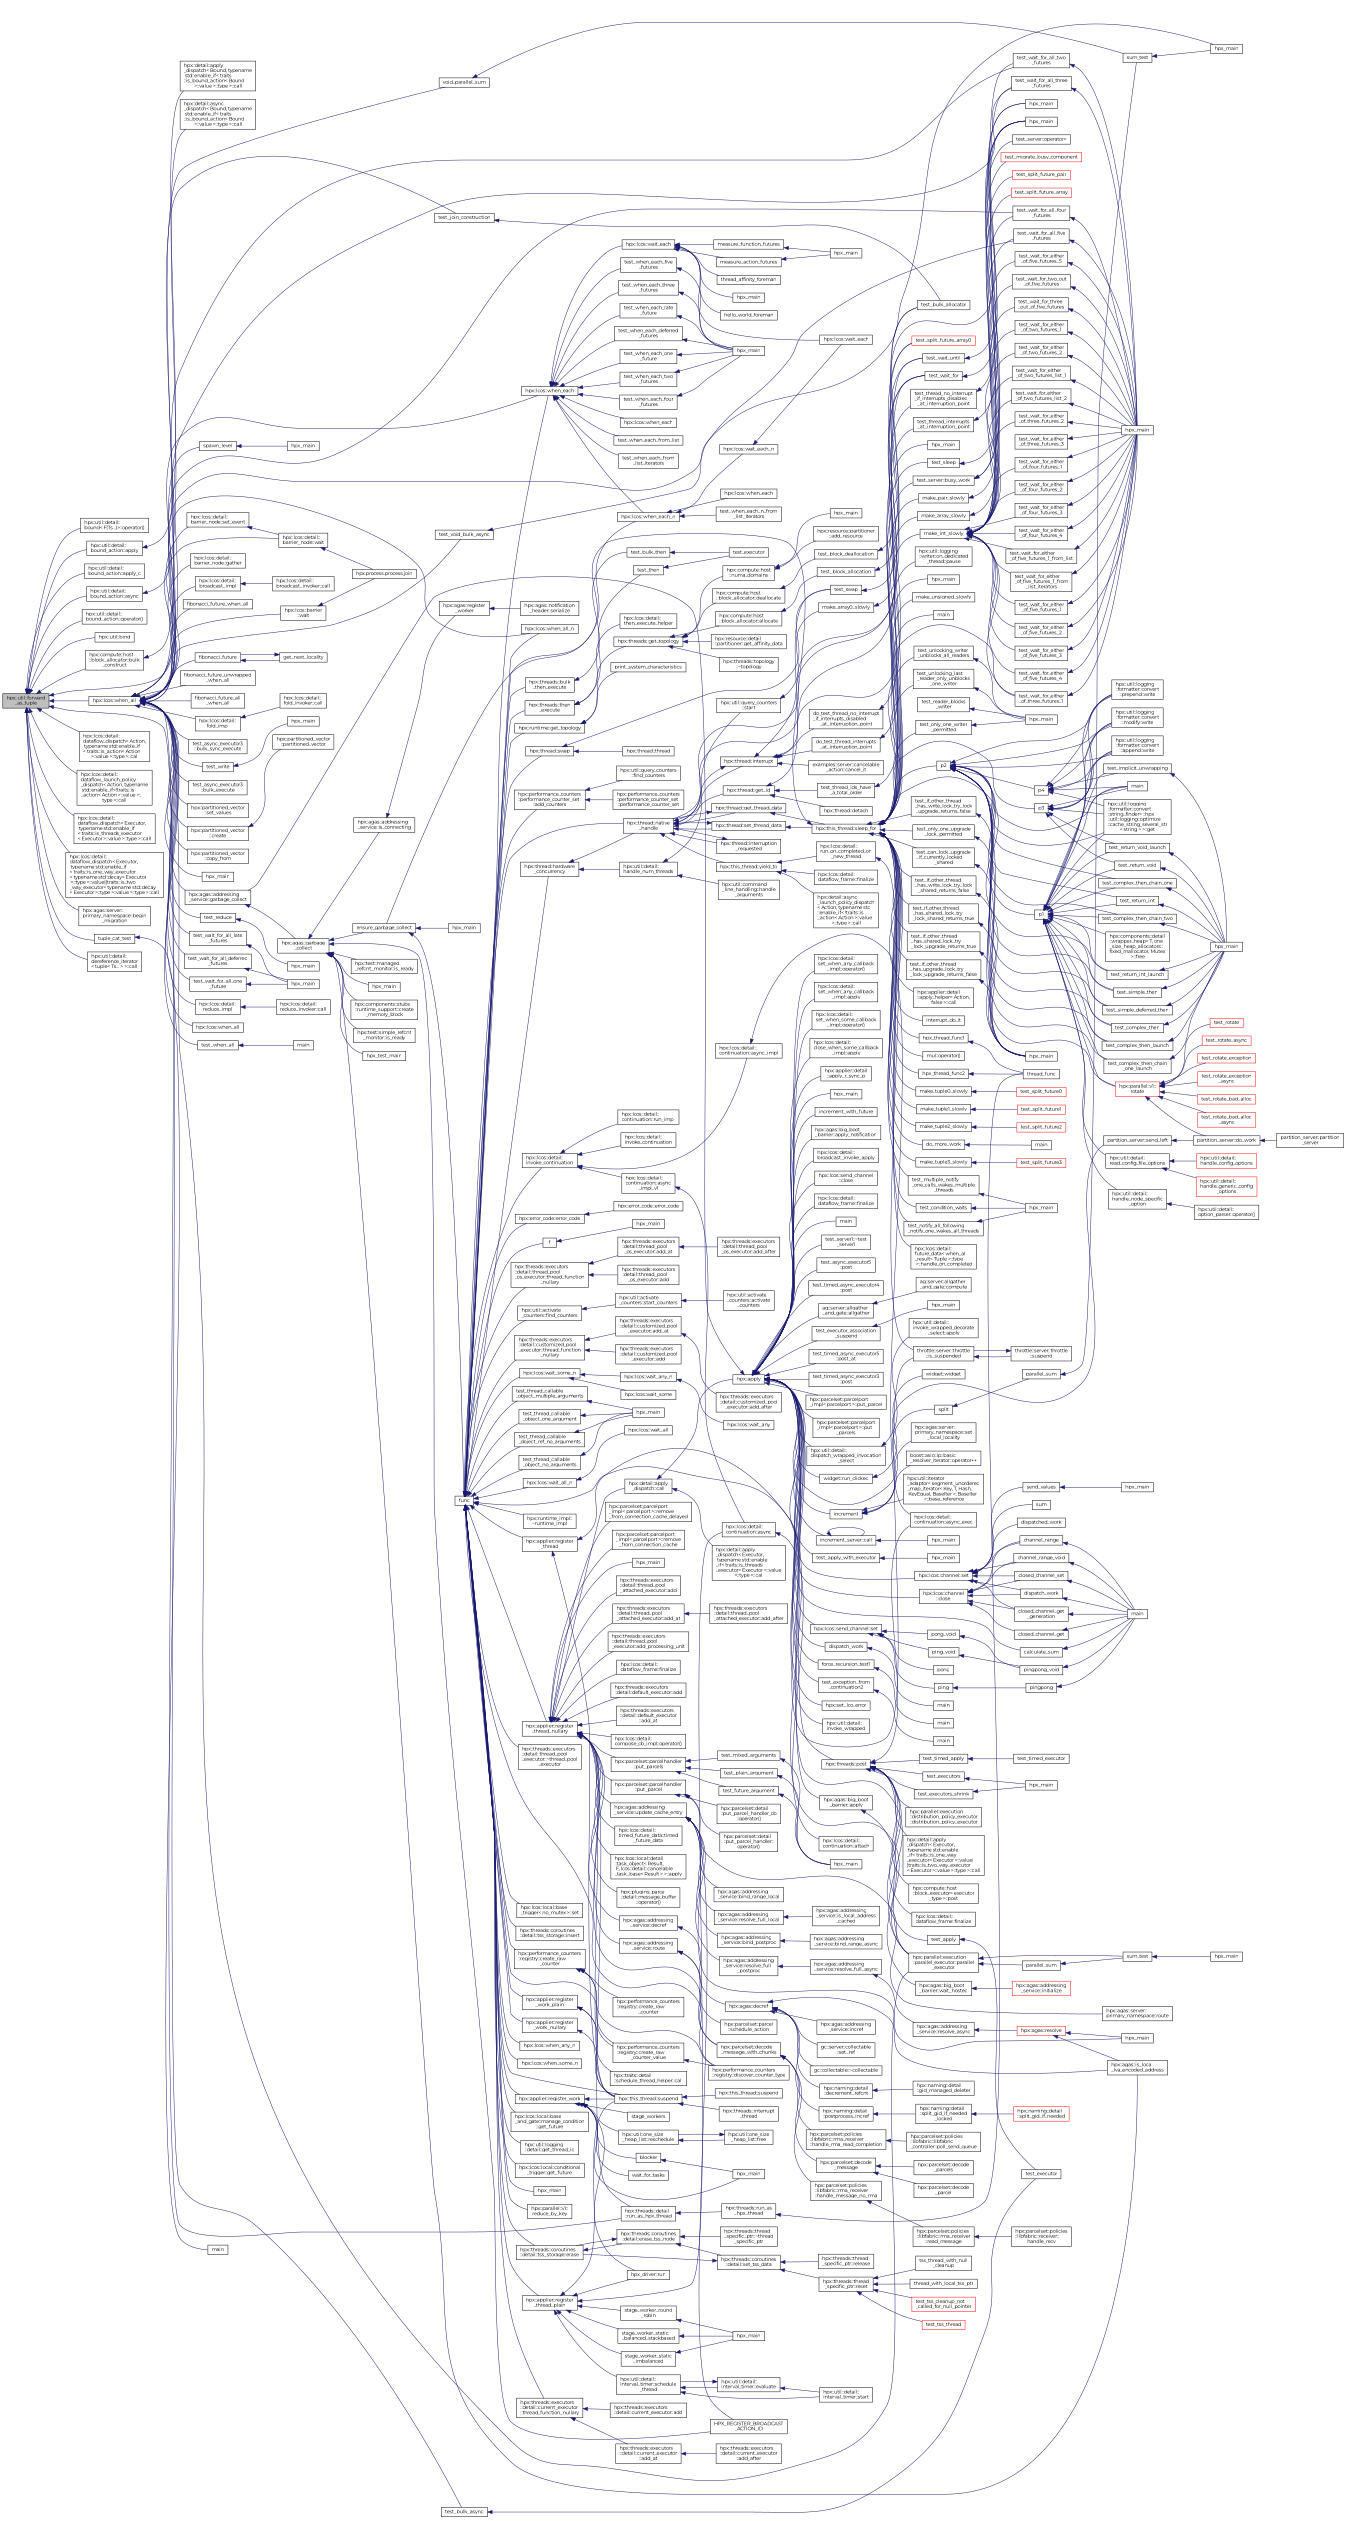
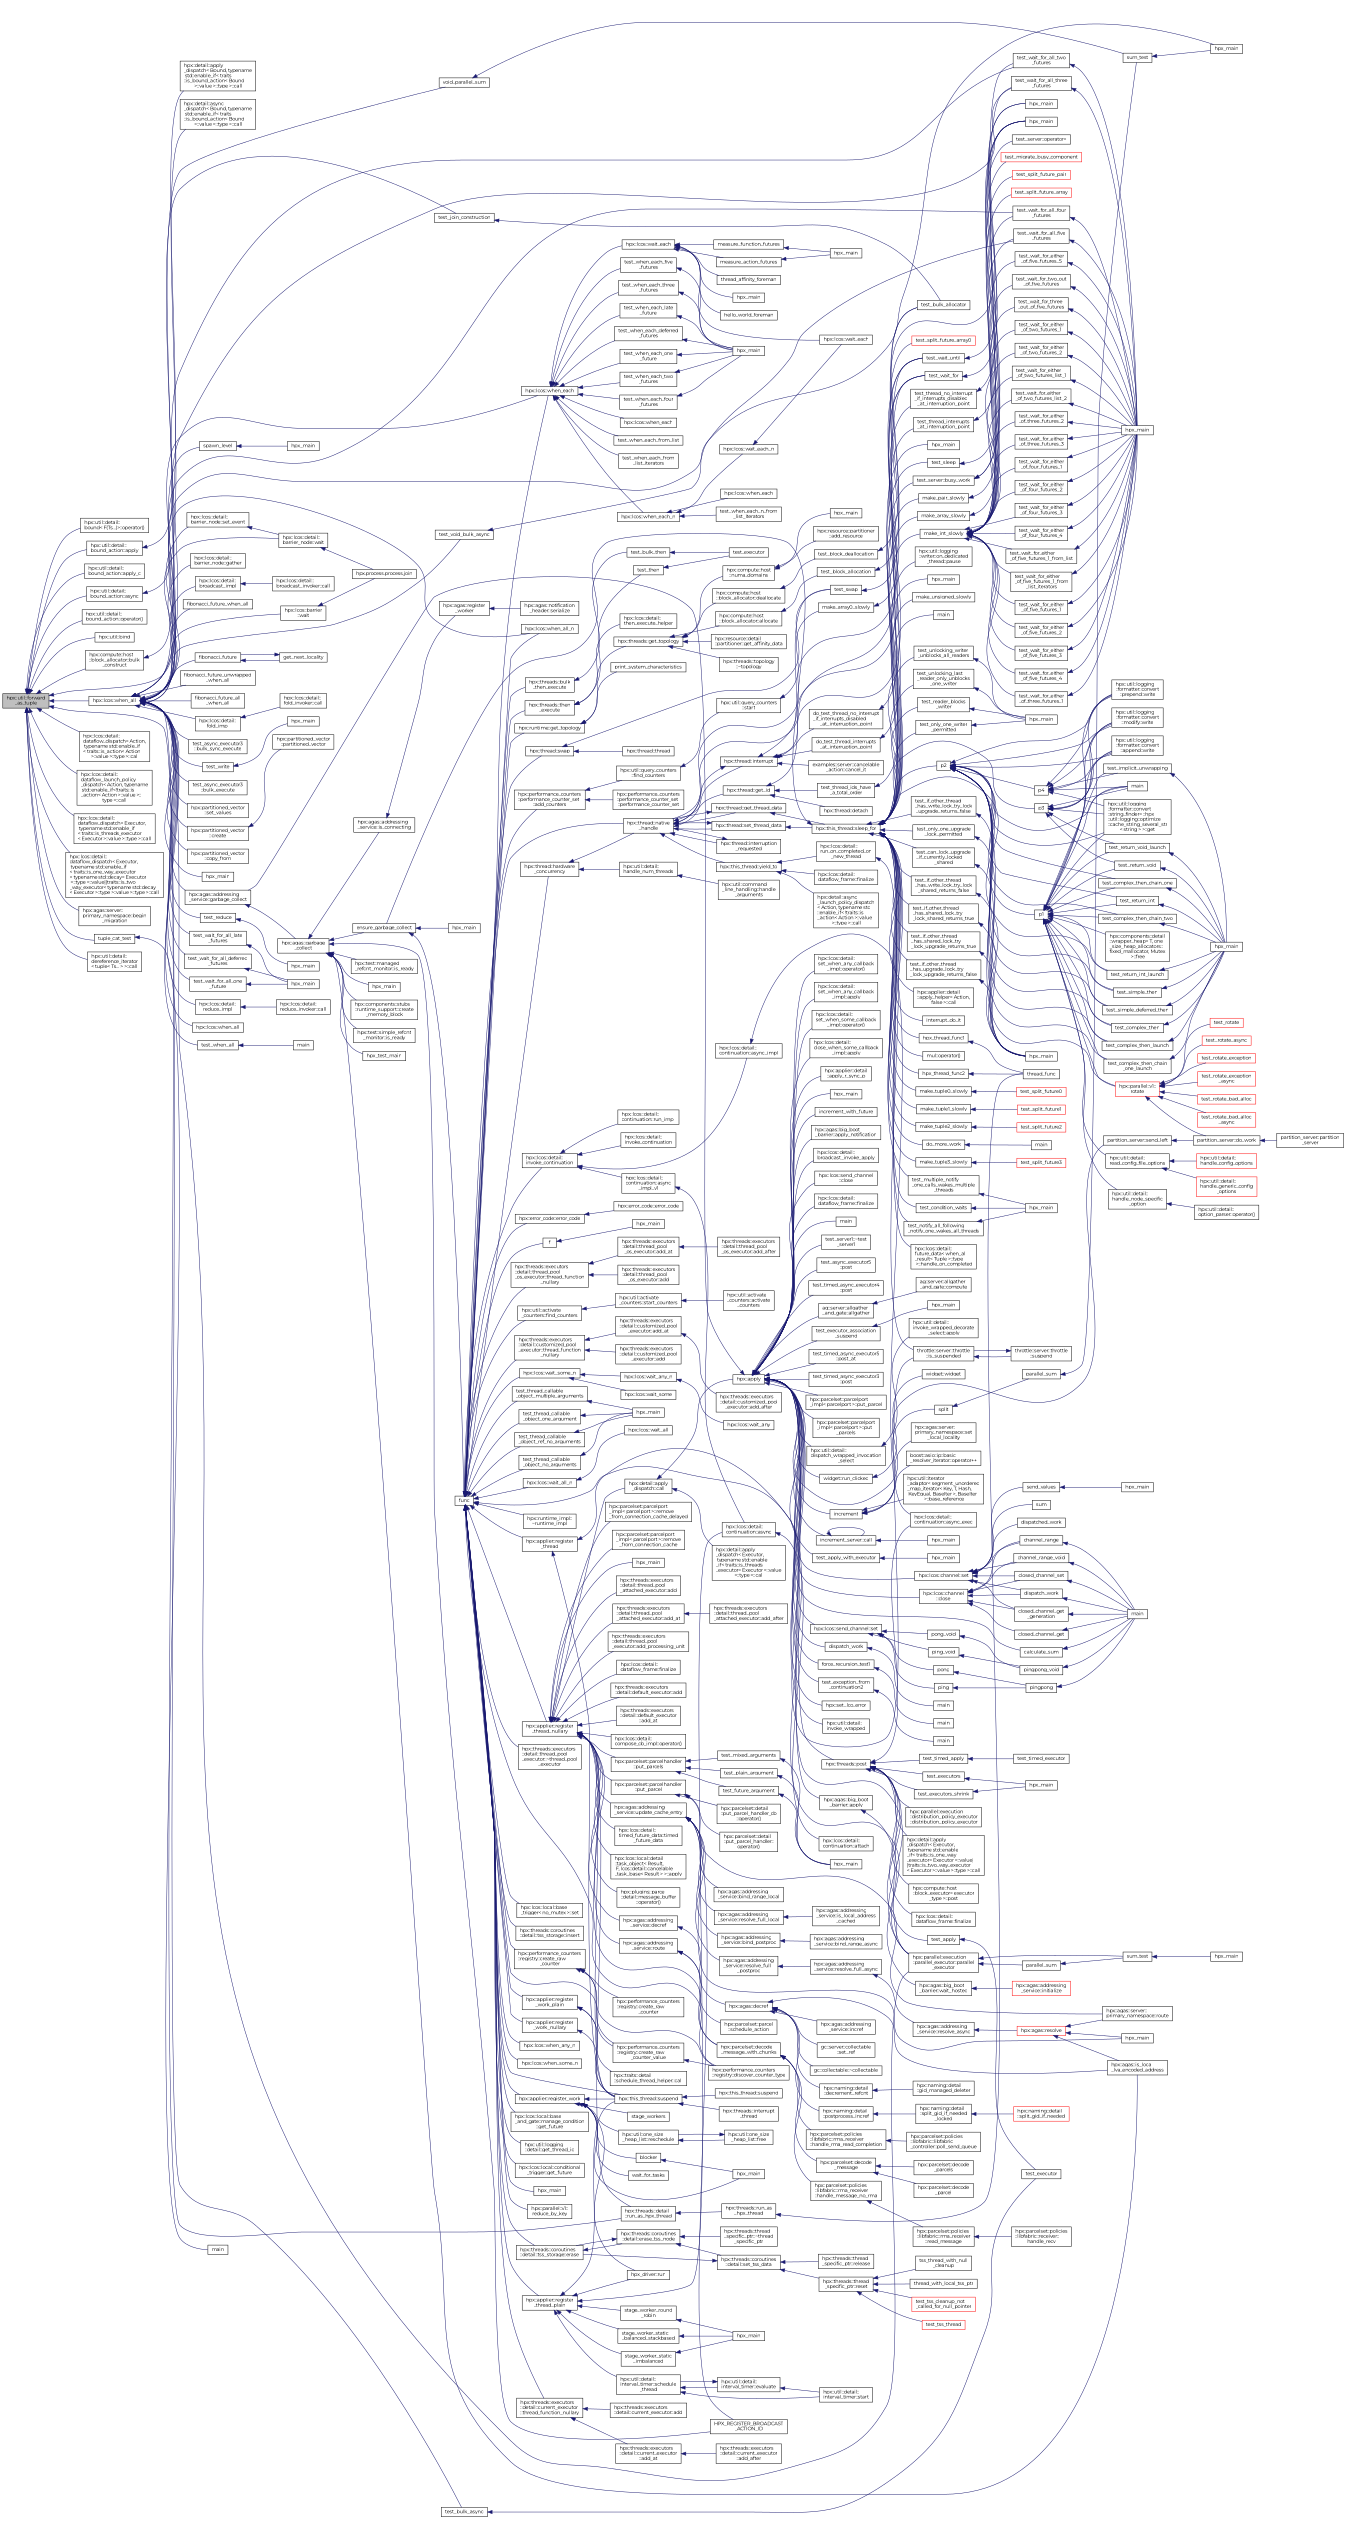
edge "test_wait_for_either _of_three_futures_3" -> "make_int_slowly": added
edge "test_split_future_array0" -> "hpx::thread::interrupt": now "test_wait_until" -> "hpx::thread::interrupt"
edge "test_wait_for_either _of_three_futures_1" -> "hpx::this_thread::sleep_for": now "test_reader_blocks _writer" -> "hpx::this_thread::sleep_for"
edge "hpx::util::query_counters ::start" -> "hpx::util::detail:: handle_num_threads": now "hpx::util::query_counters ::start" -> "hpx::util::query_counters ::find_counters"
edge "hpx::lcos::when_each_n" -> "func": removed
edge "pingpong" -> "pong": added
edge "hpx::agas::server:: primary_namespace::route" -> "hpx::agas::resolve": added
